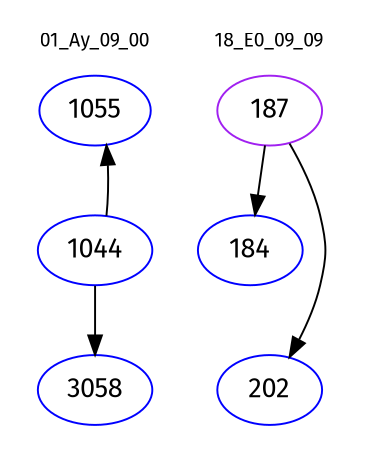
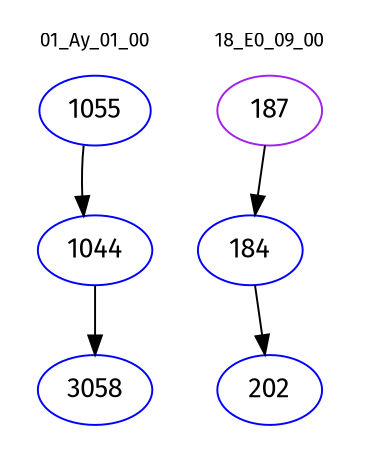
cluster "01_Ay_09_00": label "01_Ay_09_00" -> "01_Ay_01_00"
cluster "18_E0_09_09": label "18_E0_09_09" -> "18_E0_09_00"
edge "1044" -> "1055": reversed
edge "187" -> "202": now "184" -> "202"
